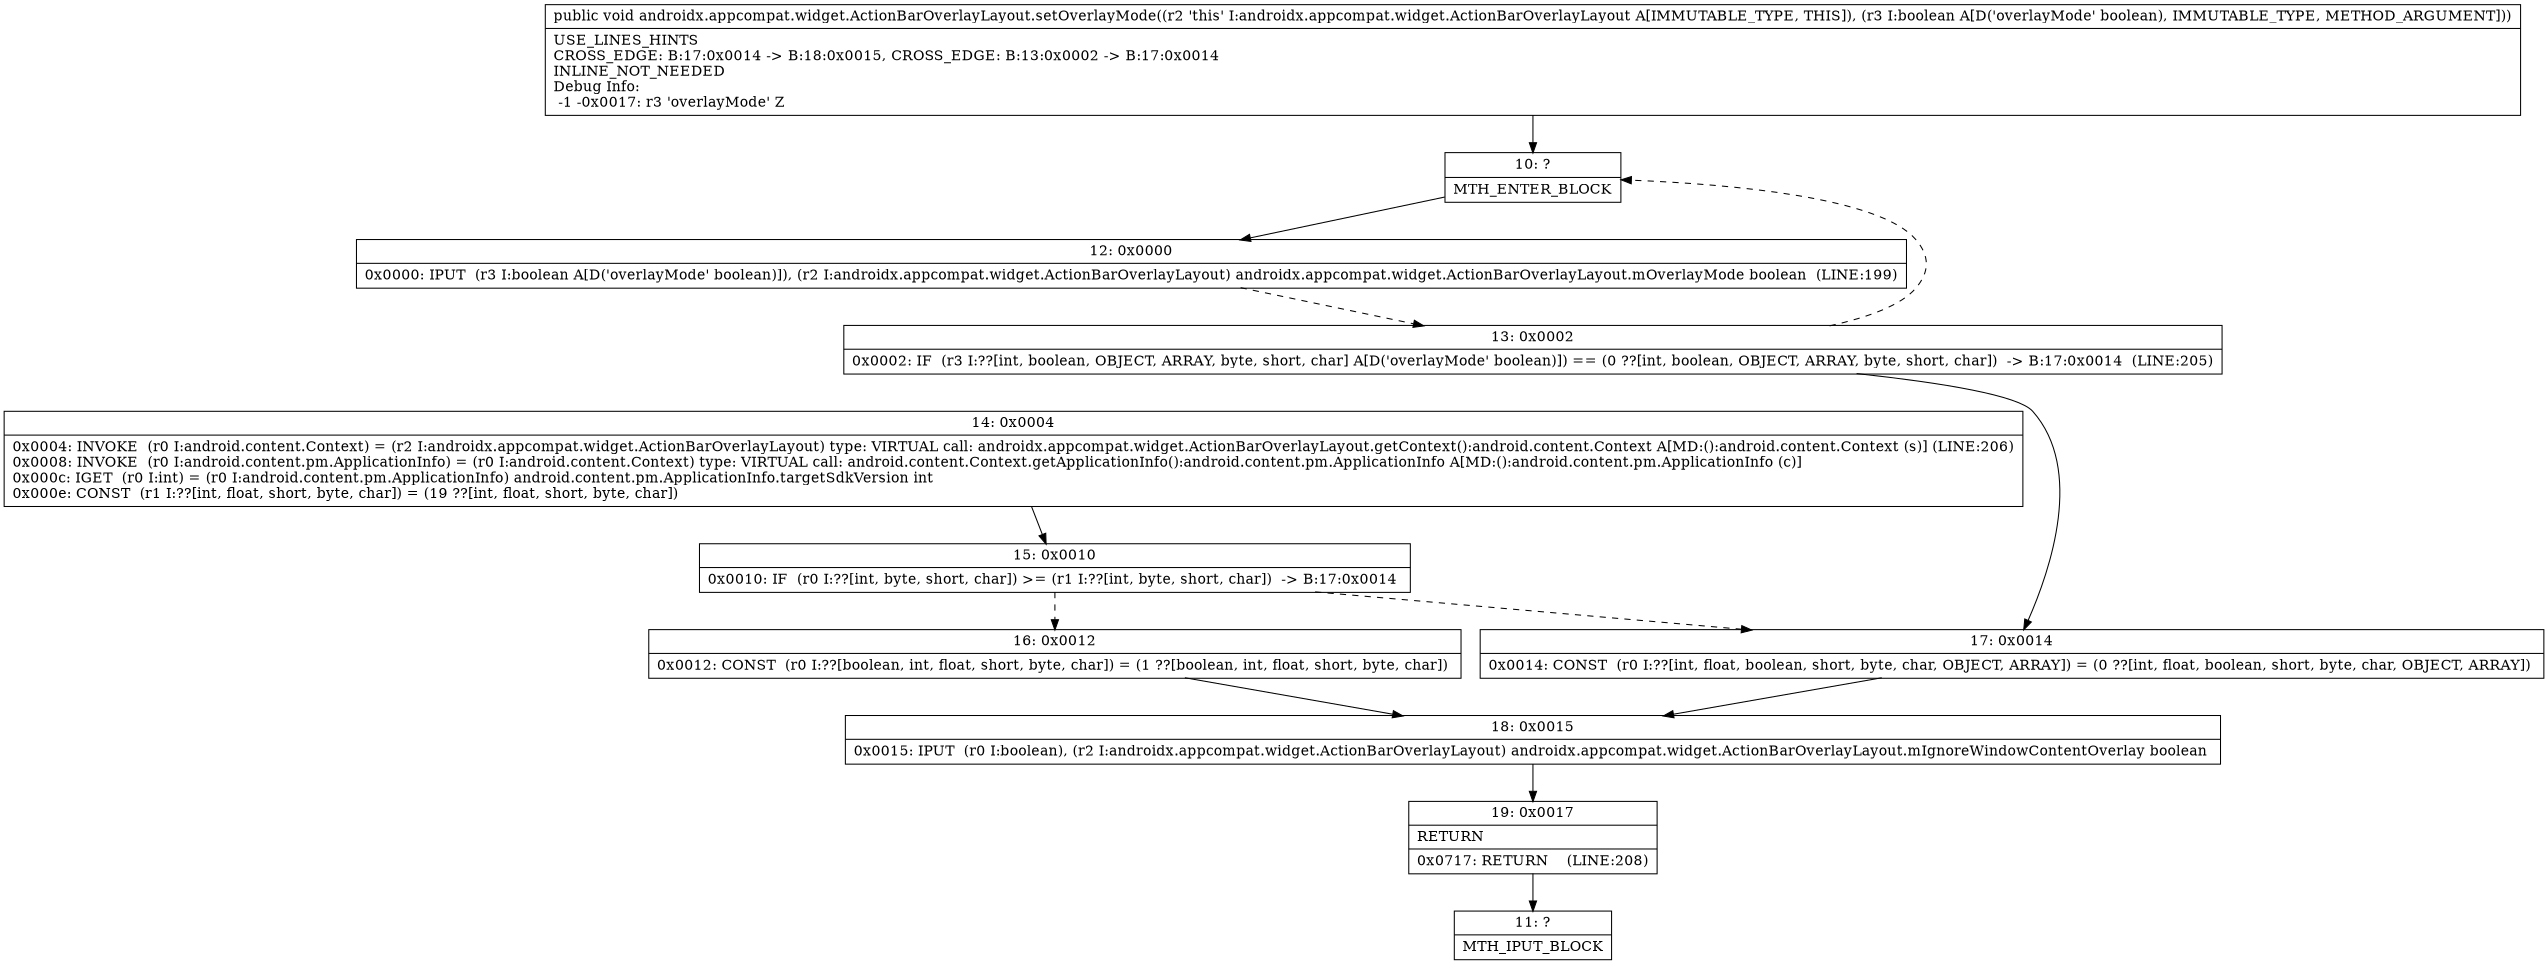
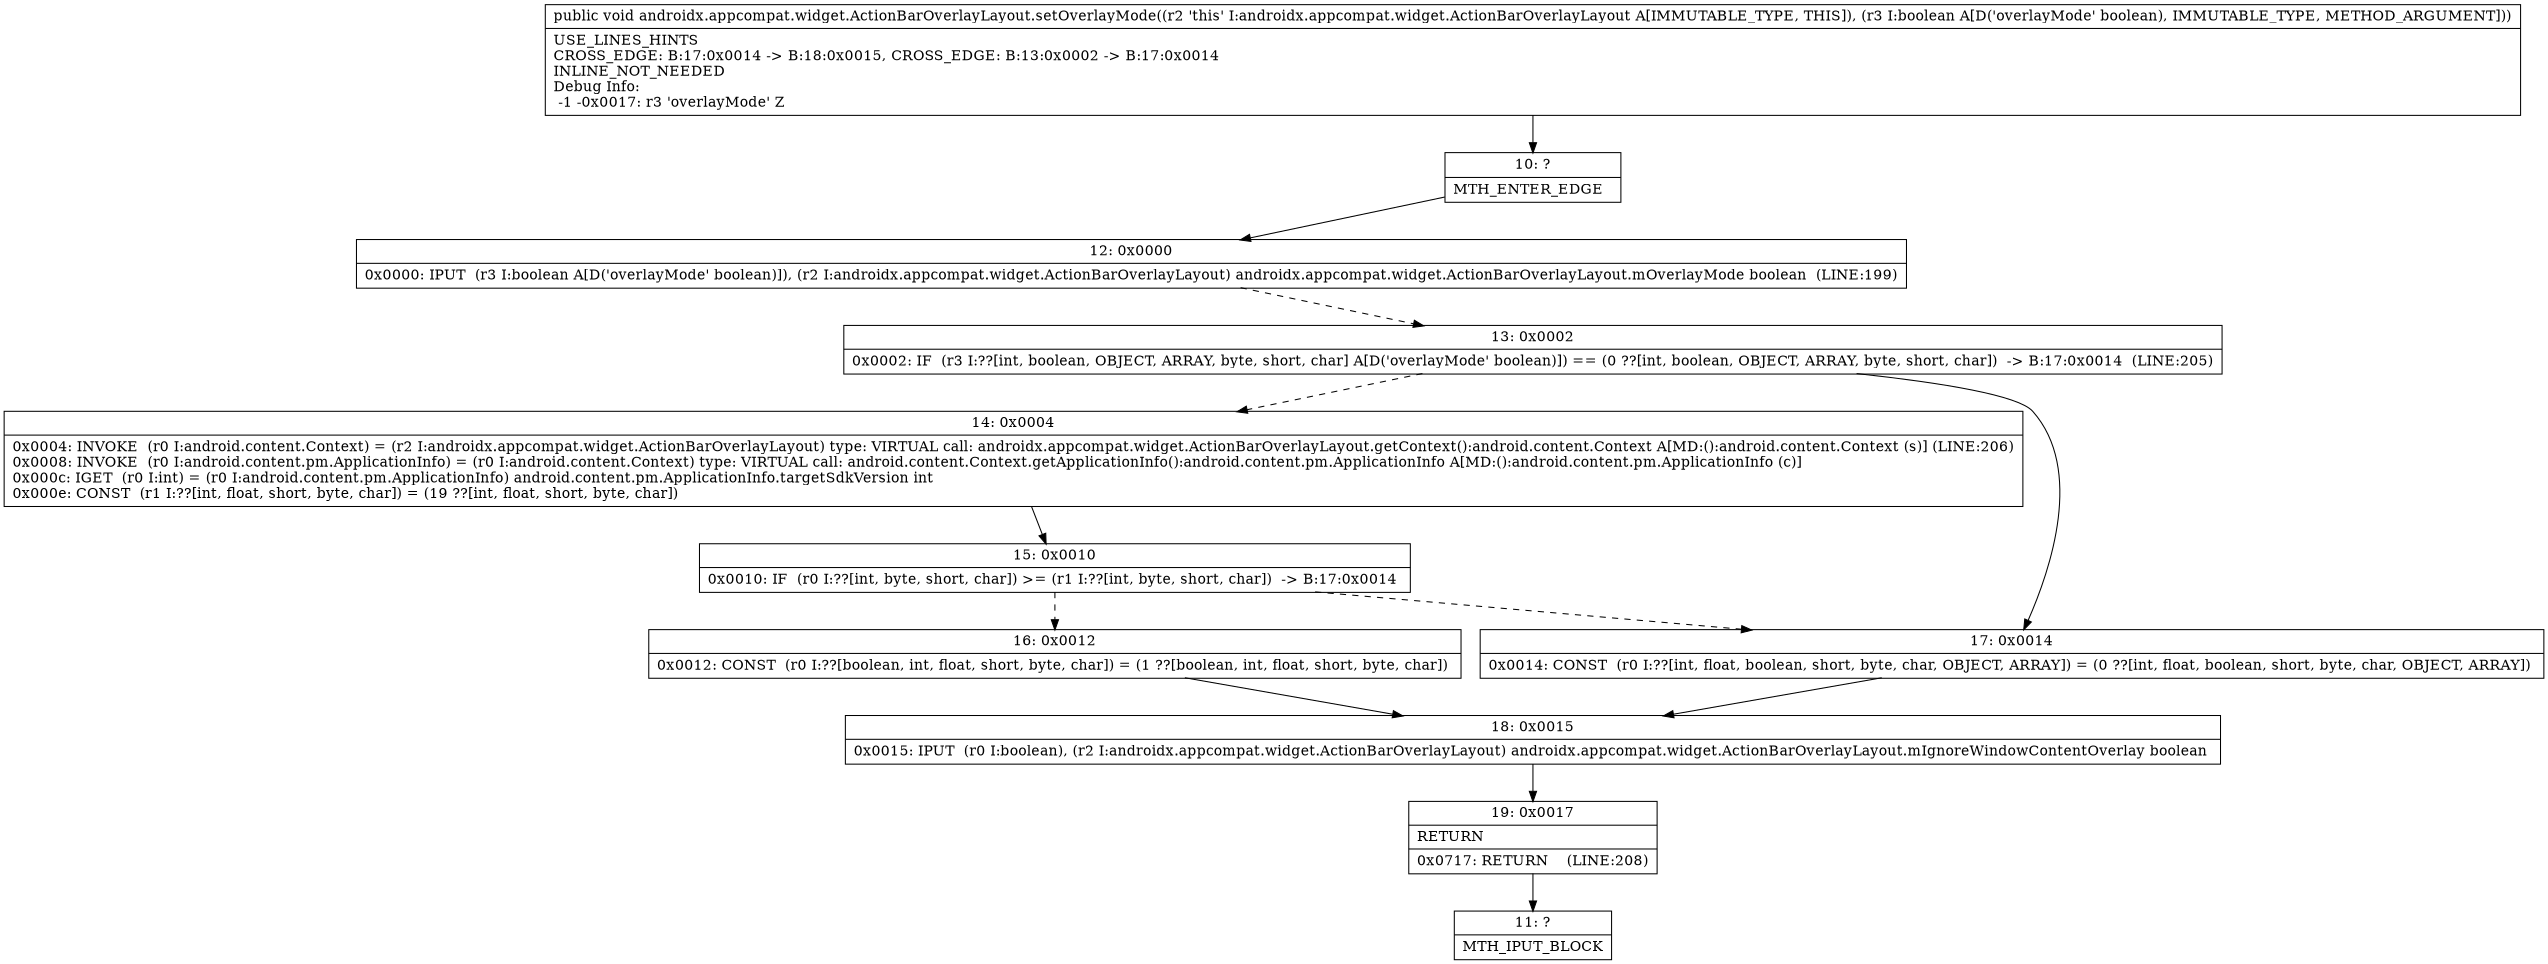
node "10: ?": text "MTH_ENTER_BLOCK" -> "MTH_ENTER_EDGE"
edge "13: 0x0002" -> "10: ?": now "13: 0x0002" -> "14: 0x0004"
